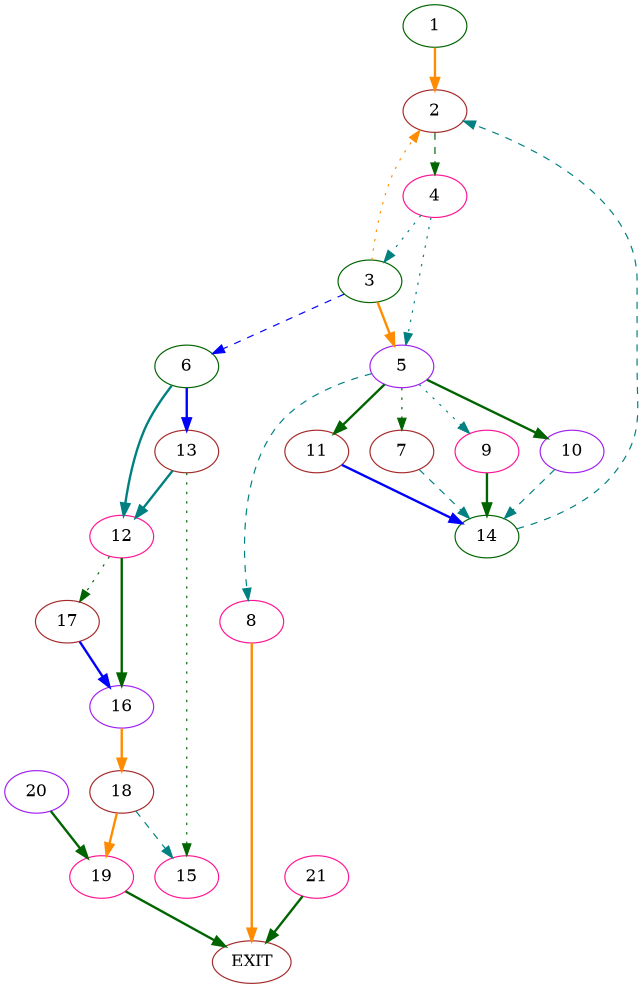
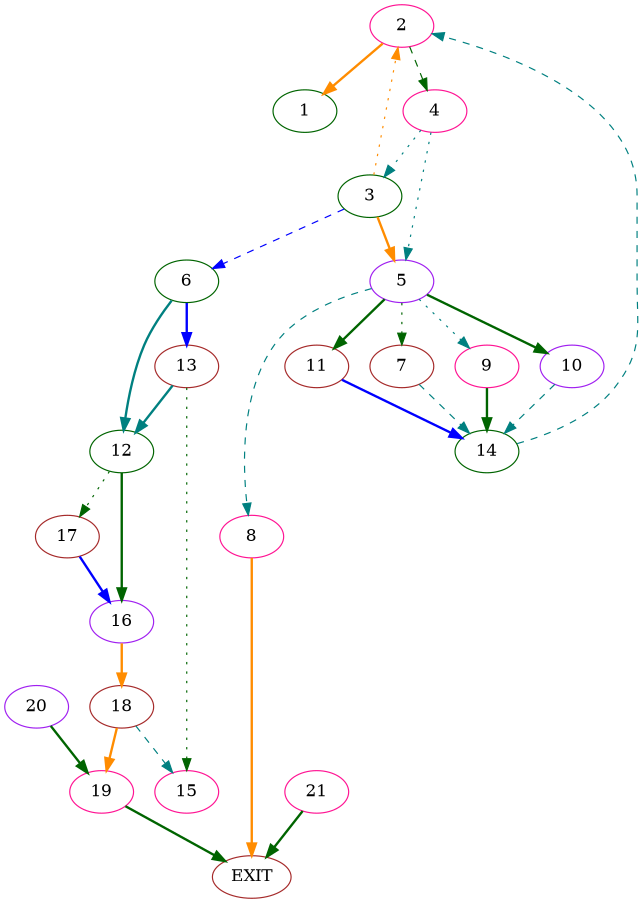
edge "1" -> "2": reversed
node "2": color brown -> deeppink
node "12": color deeppink -> darkgreen
